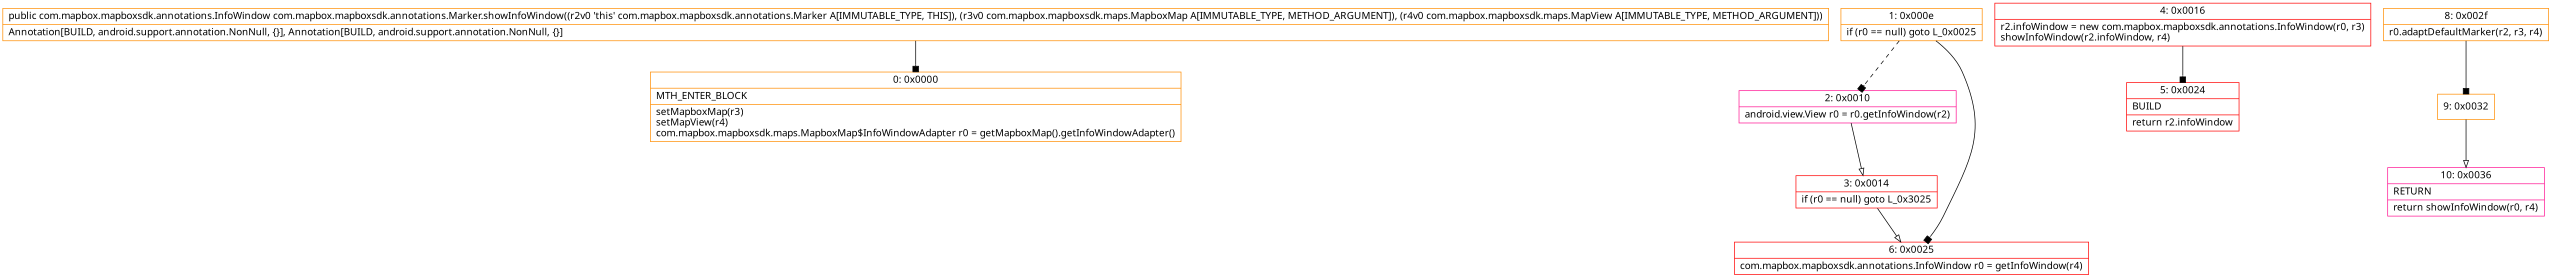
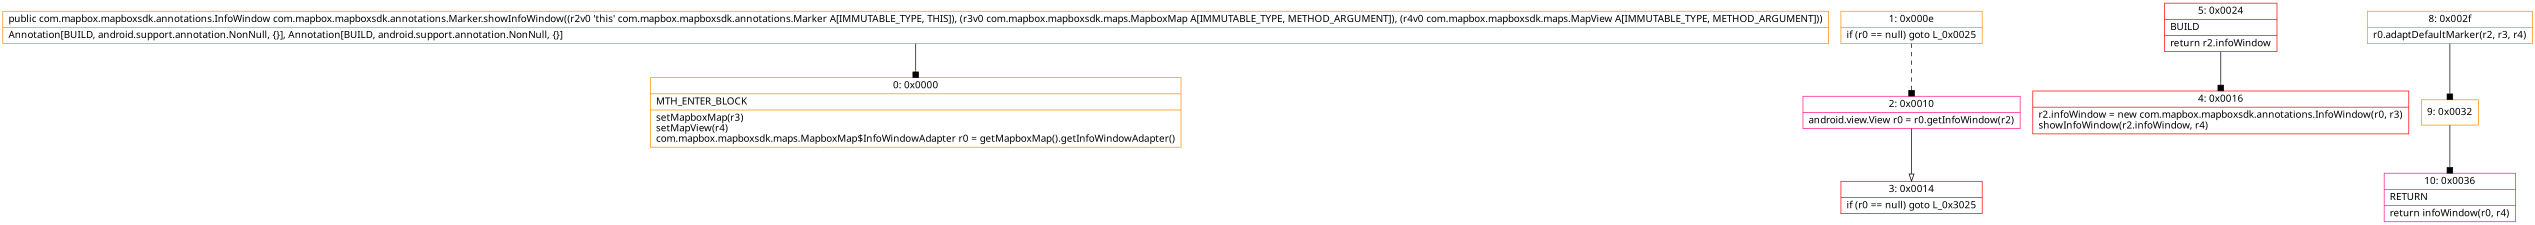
edge "4: 0x0016" -> "5: 0x0024": reversed
edge "9: 0x0032" -> "10: 0x0036": arrowhead onormal -> box
node "10: 0x0036": text "return showInfoWindow(r0, r4)" -> "return infoWindow(r0, r4)"
node "6: 0x0025": removed
